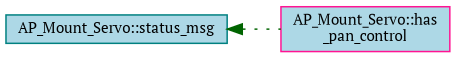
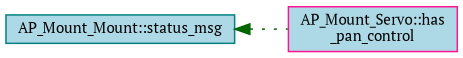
node "AP_Mount_Servo::status_msg": label "AP_Mount_Servo::status_msg" -> "AP_Mount_Mount::status_msg"
